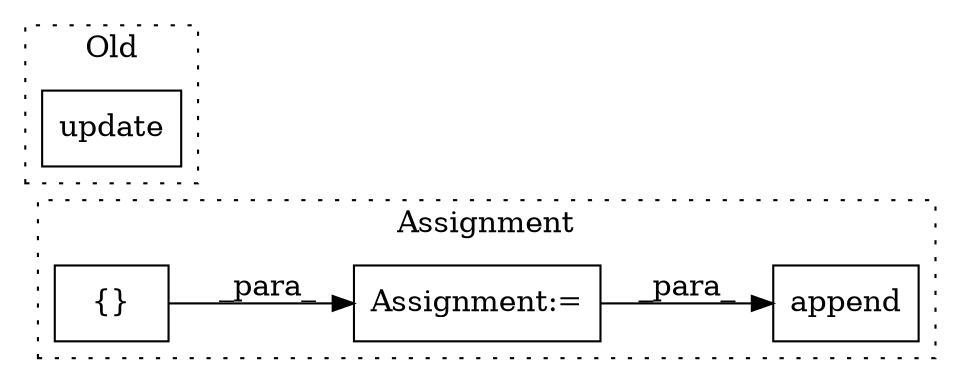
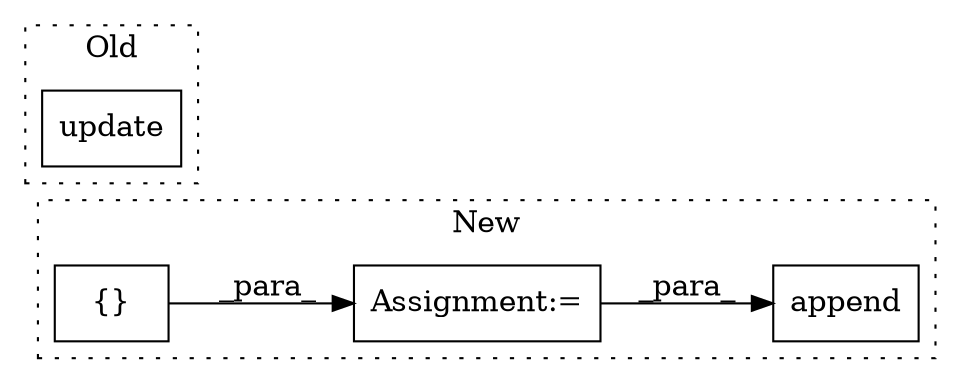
cluster "Assignment": label "Assignment" -> "New"
